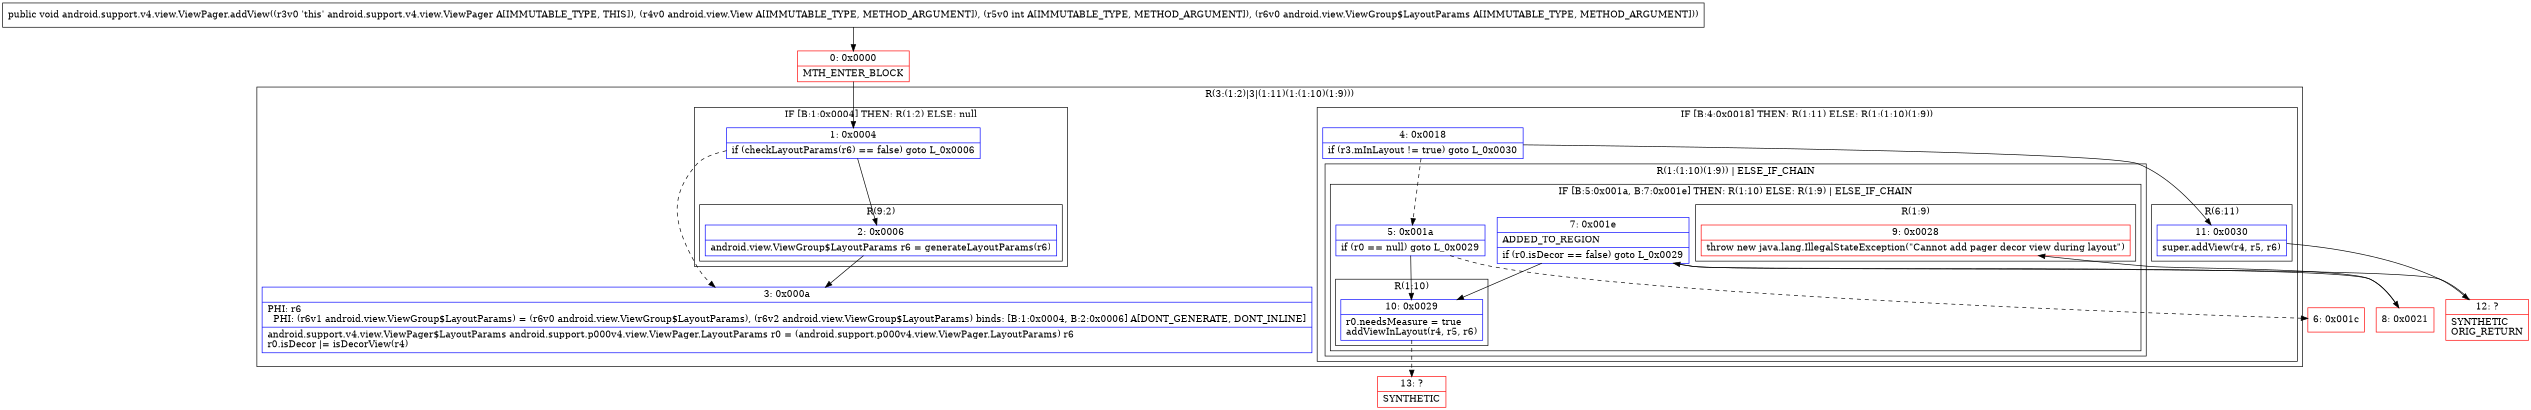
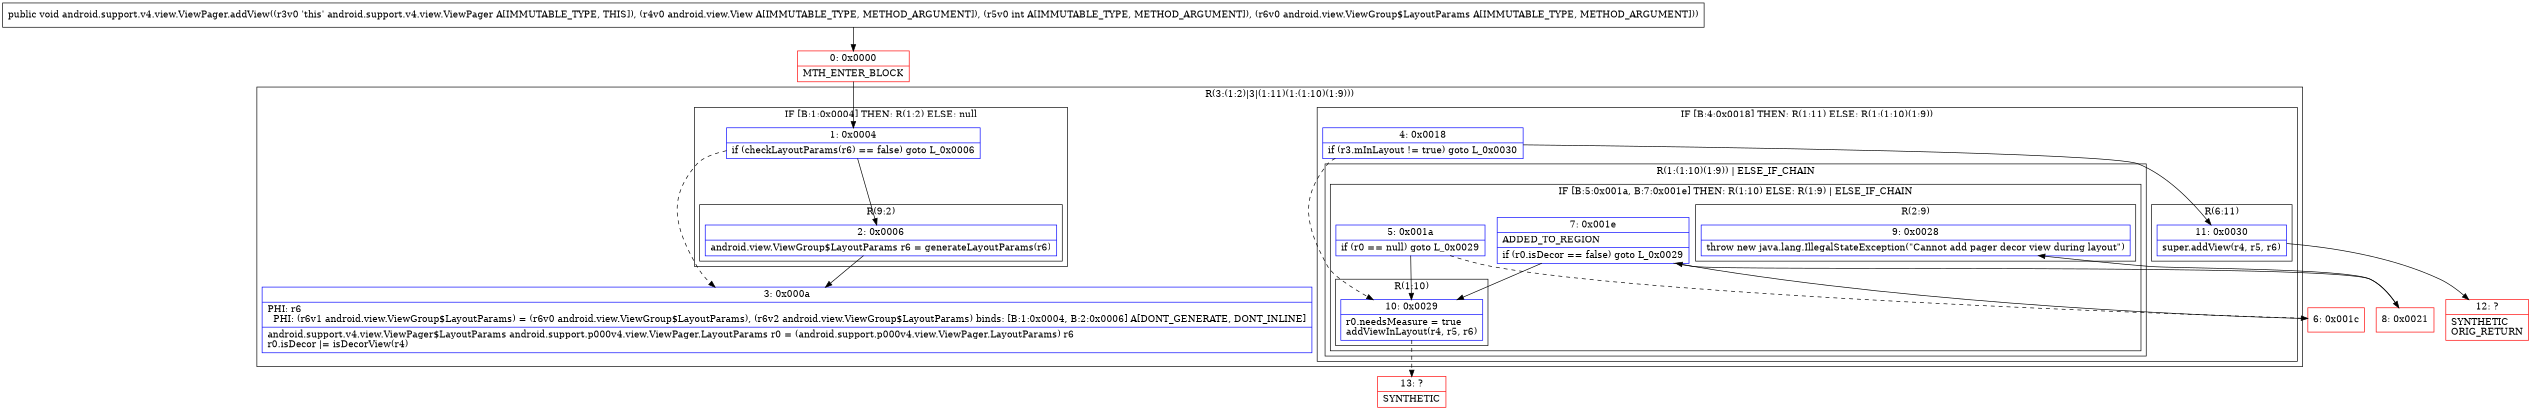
edge "4: 0x0018" -> "5: 0x001a": now "4: 0x0018" -> "10: 0x0029"
cluster "R(1:9)": label "R(1:9)" -> "R(2:9)"
node "9: 0x0028": color red -> blue
edge "12: ?" -> "7: 0x001e": now "6: 0x001c" -> "7: 0x001e"
